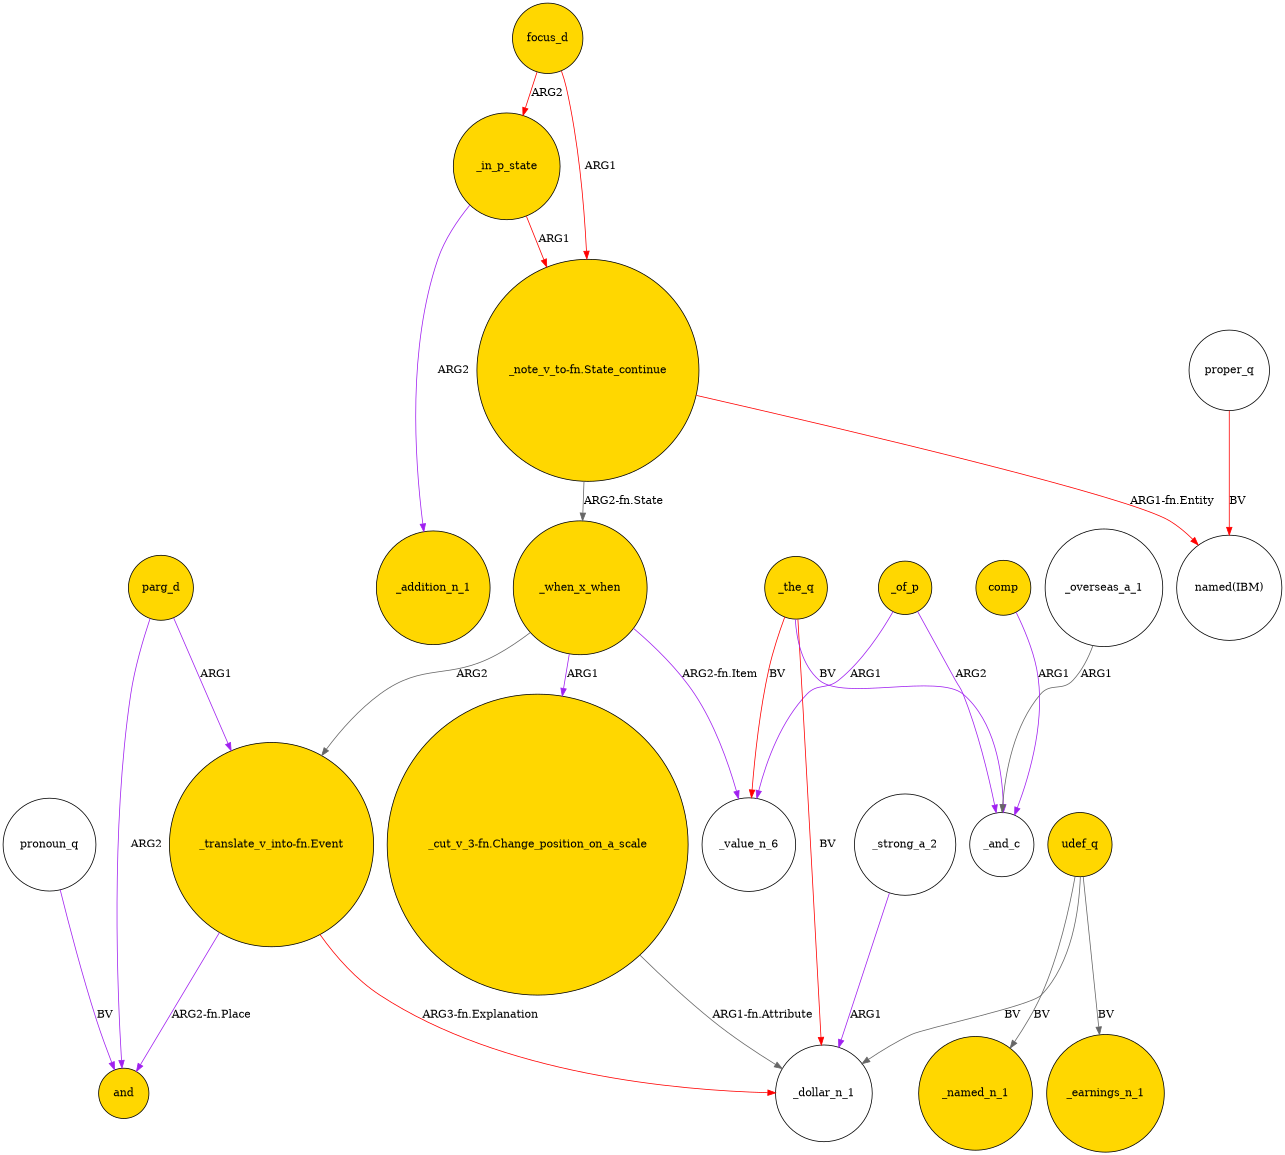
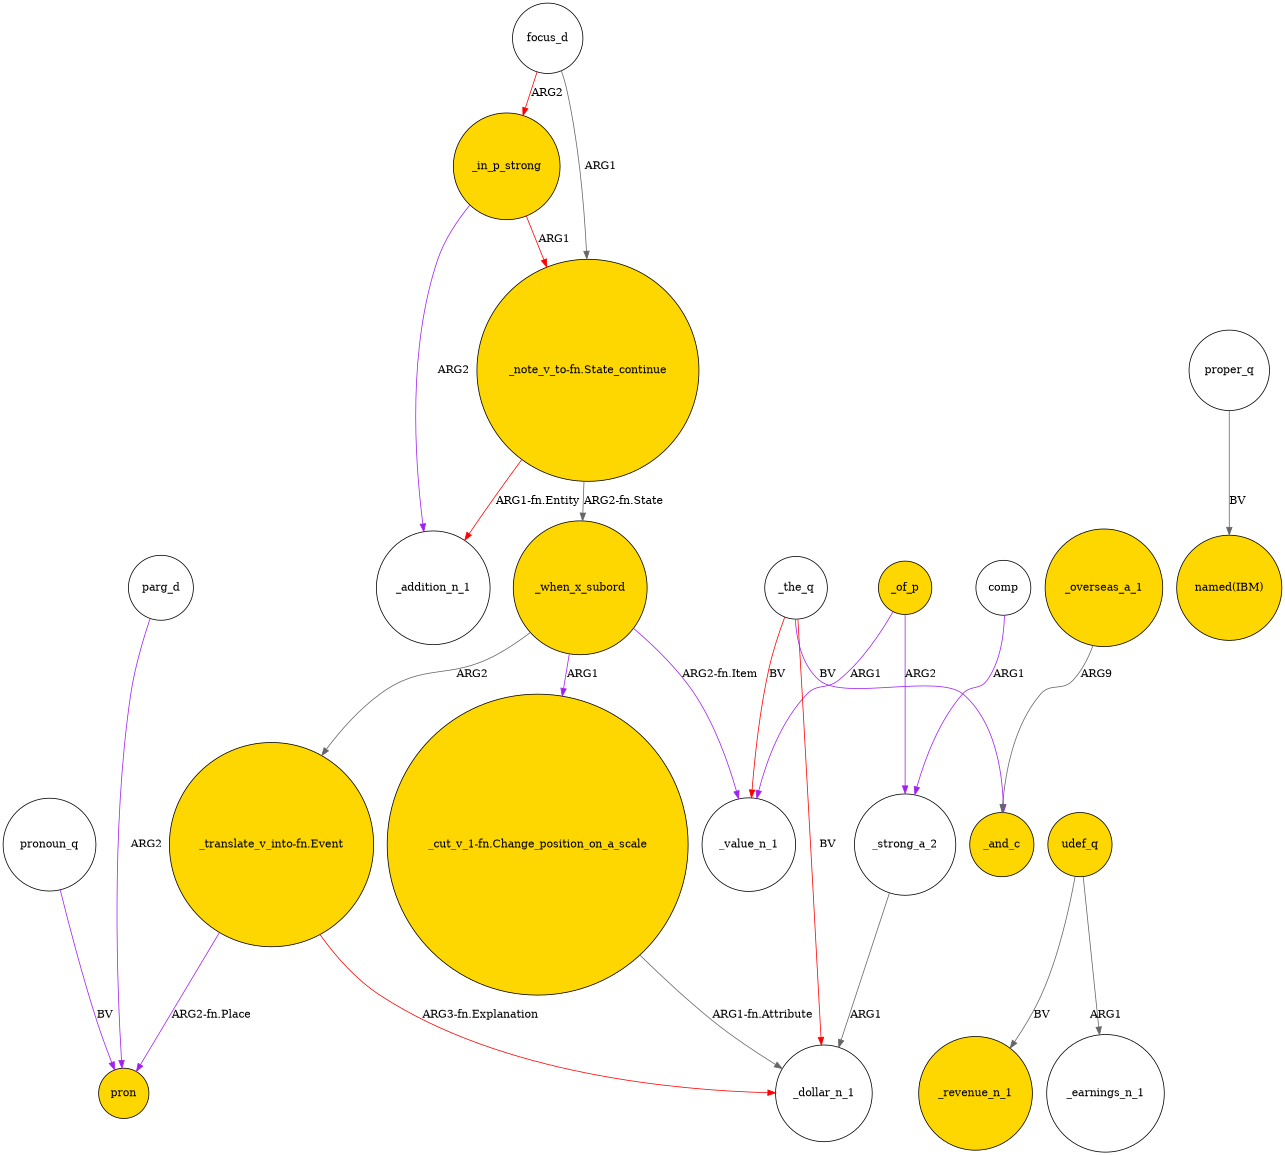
node "focus_d": fillcolor gold -> white
edge "focus_d" -> "_note_v_to-fn.State_continue": color red -> gray40
node "_in_p_state": label "_in_p_state" -> "_in_p_strong"
edge "_note_v_to-fn.State_continue" -> "named(IBM)": now "_note_v_to-fn.State_continue" -> "_addition_n_1"
edge "proper_q" -> "named(IBM)": color red -> gray40
node "parg_d": fillcolor gold -> white
node "_addition_n_1": fillcolor gold -> white
node "_when_x_when": label "_when_x_when" -> "_when_x_subord"
node "_the_q": fillcolor gold -> white
node "comp": fillcolor gold -> white
node "_overseas_a_1": fillcolor white -> gold
node "named(IBM)": fillcolor white -> gold
edge "_overseas_a_1" -> "_and_c": label "ARG1" -> "ARG9"
edge "parg_d" -> "_translate_v_into-fn.Event": removed, label "ARG1"
edge "_of_p" -> "_and_c": now "_of_p" -> "_strong_a_2"
edge "comp" -> "_and_c": now "comp" -> "_strong_a_2"
node "_cut_v_3-fn.Change_position_on_a_scale": label "_cut_v_3-fn.Change_position_on_a_scale" -> "_cut_v_1-fn.Change_position_on_a_scale"
node "_value_n_6": label "_value_n_6" -> "_value_n_1"
node "_and_c": fillcolor white -> gold
edge "_strong_a_2" -> "_dollar_n_1": color purple -> gray40
edge "udef_q" -> "_dollar_n_1": removed, label "BV"
edge "udef_q" -> "_earnings_n_1": label "BV" -> "ARG1"
node "and": label "and" -> "pron"
node "_named_n_1": label "_named_n_1" -> "_revenue_n_1"
node "_earnings_n_1": fillcolor gold -> white
